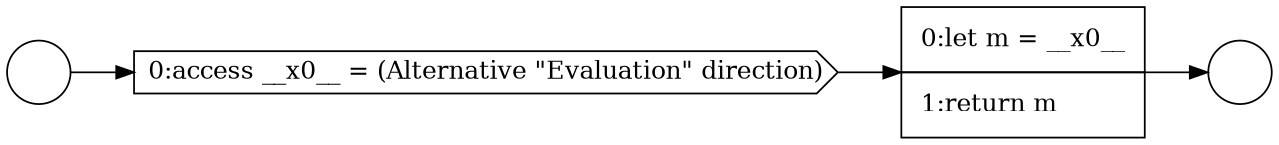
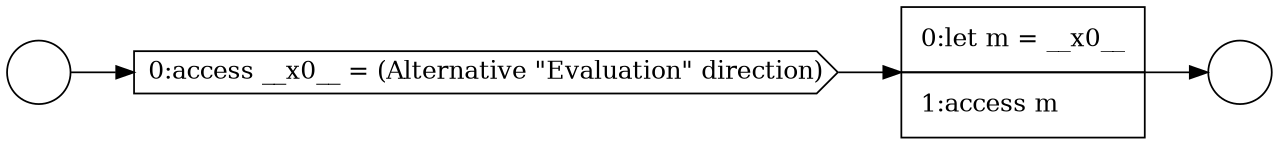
node "0:let m = __x0__": text "1:return m" -> "1:access m"
